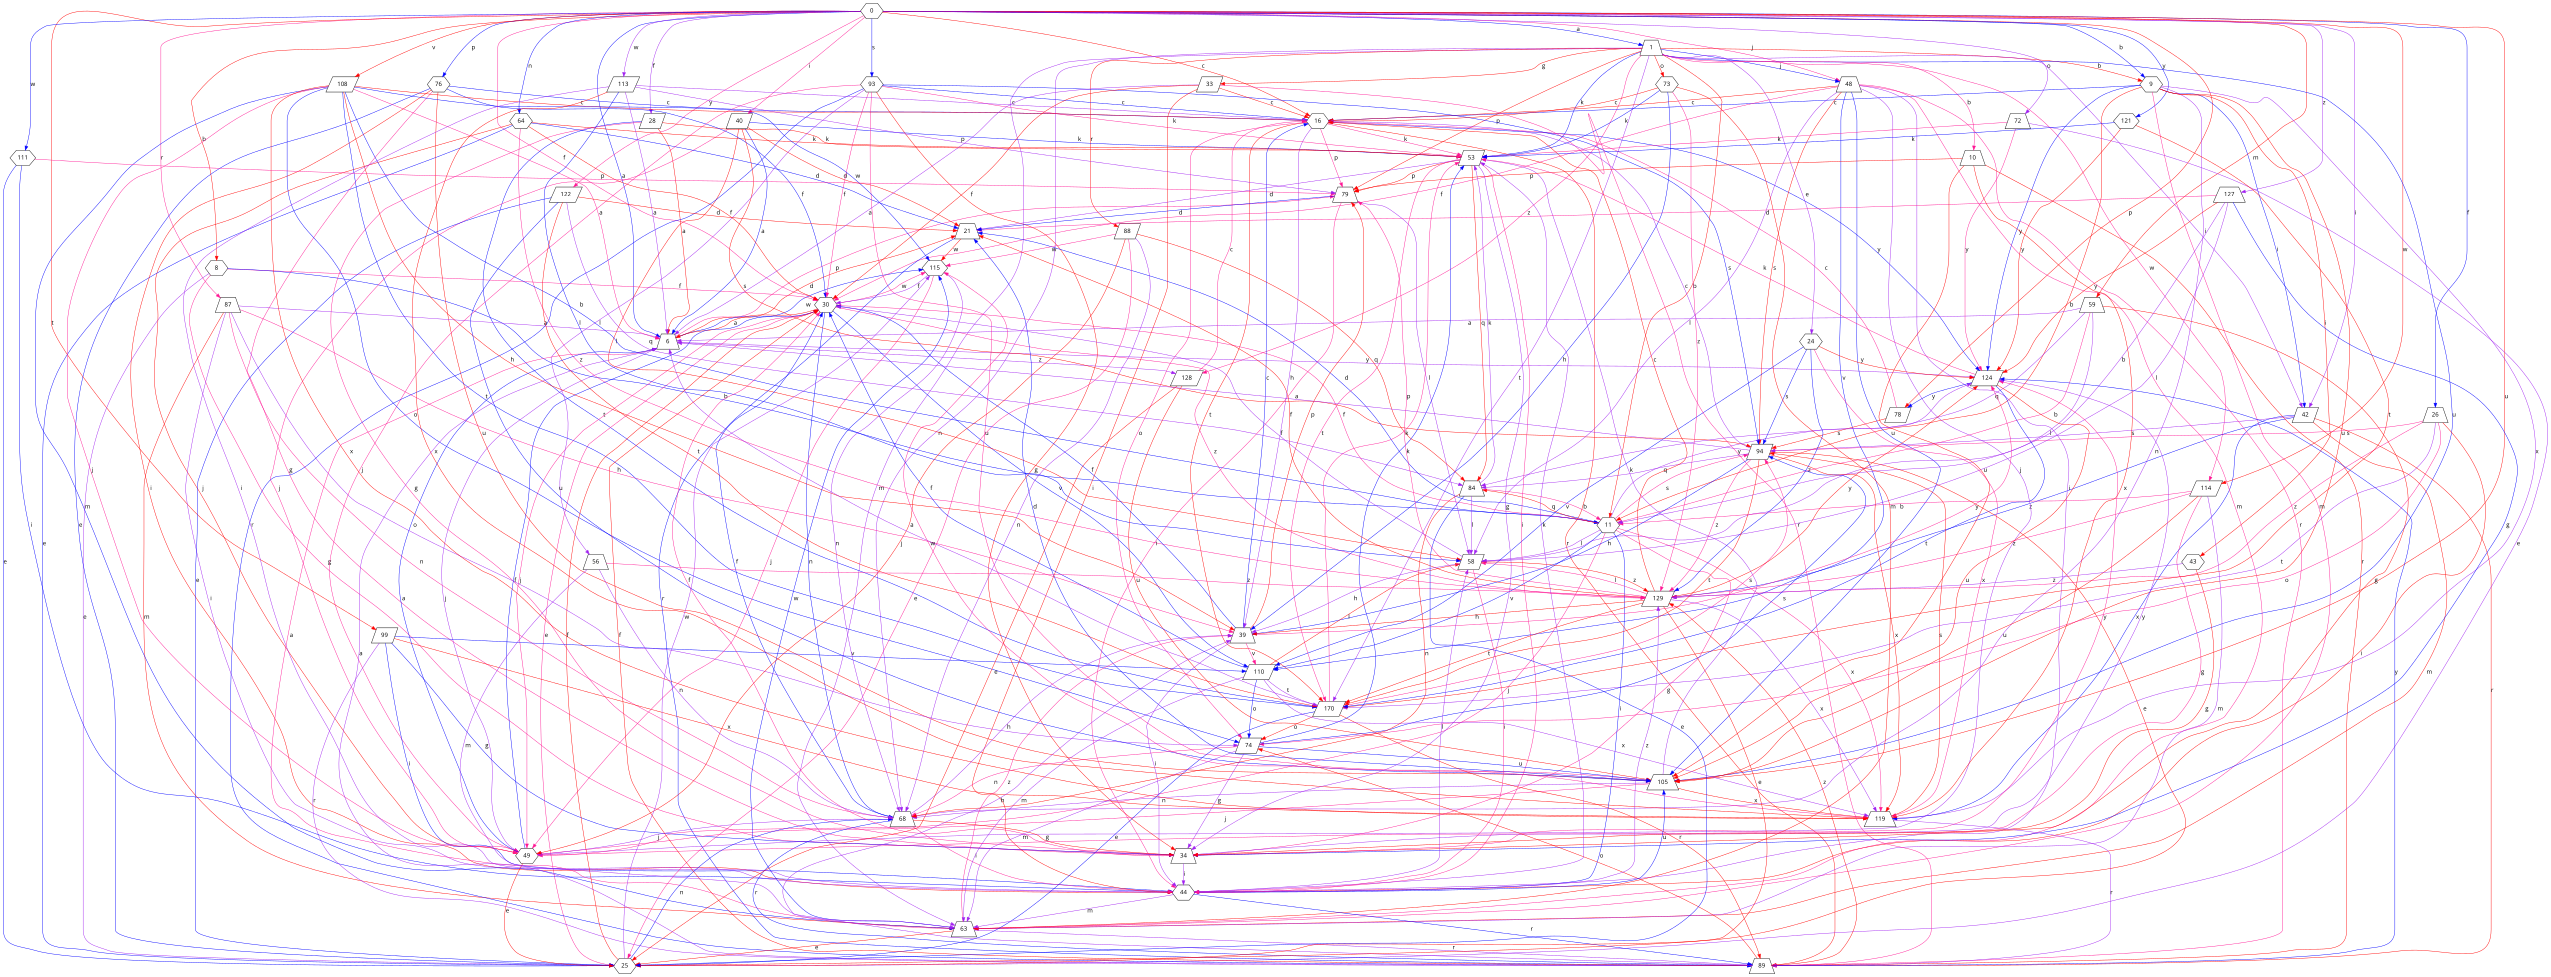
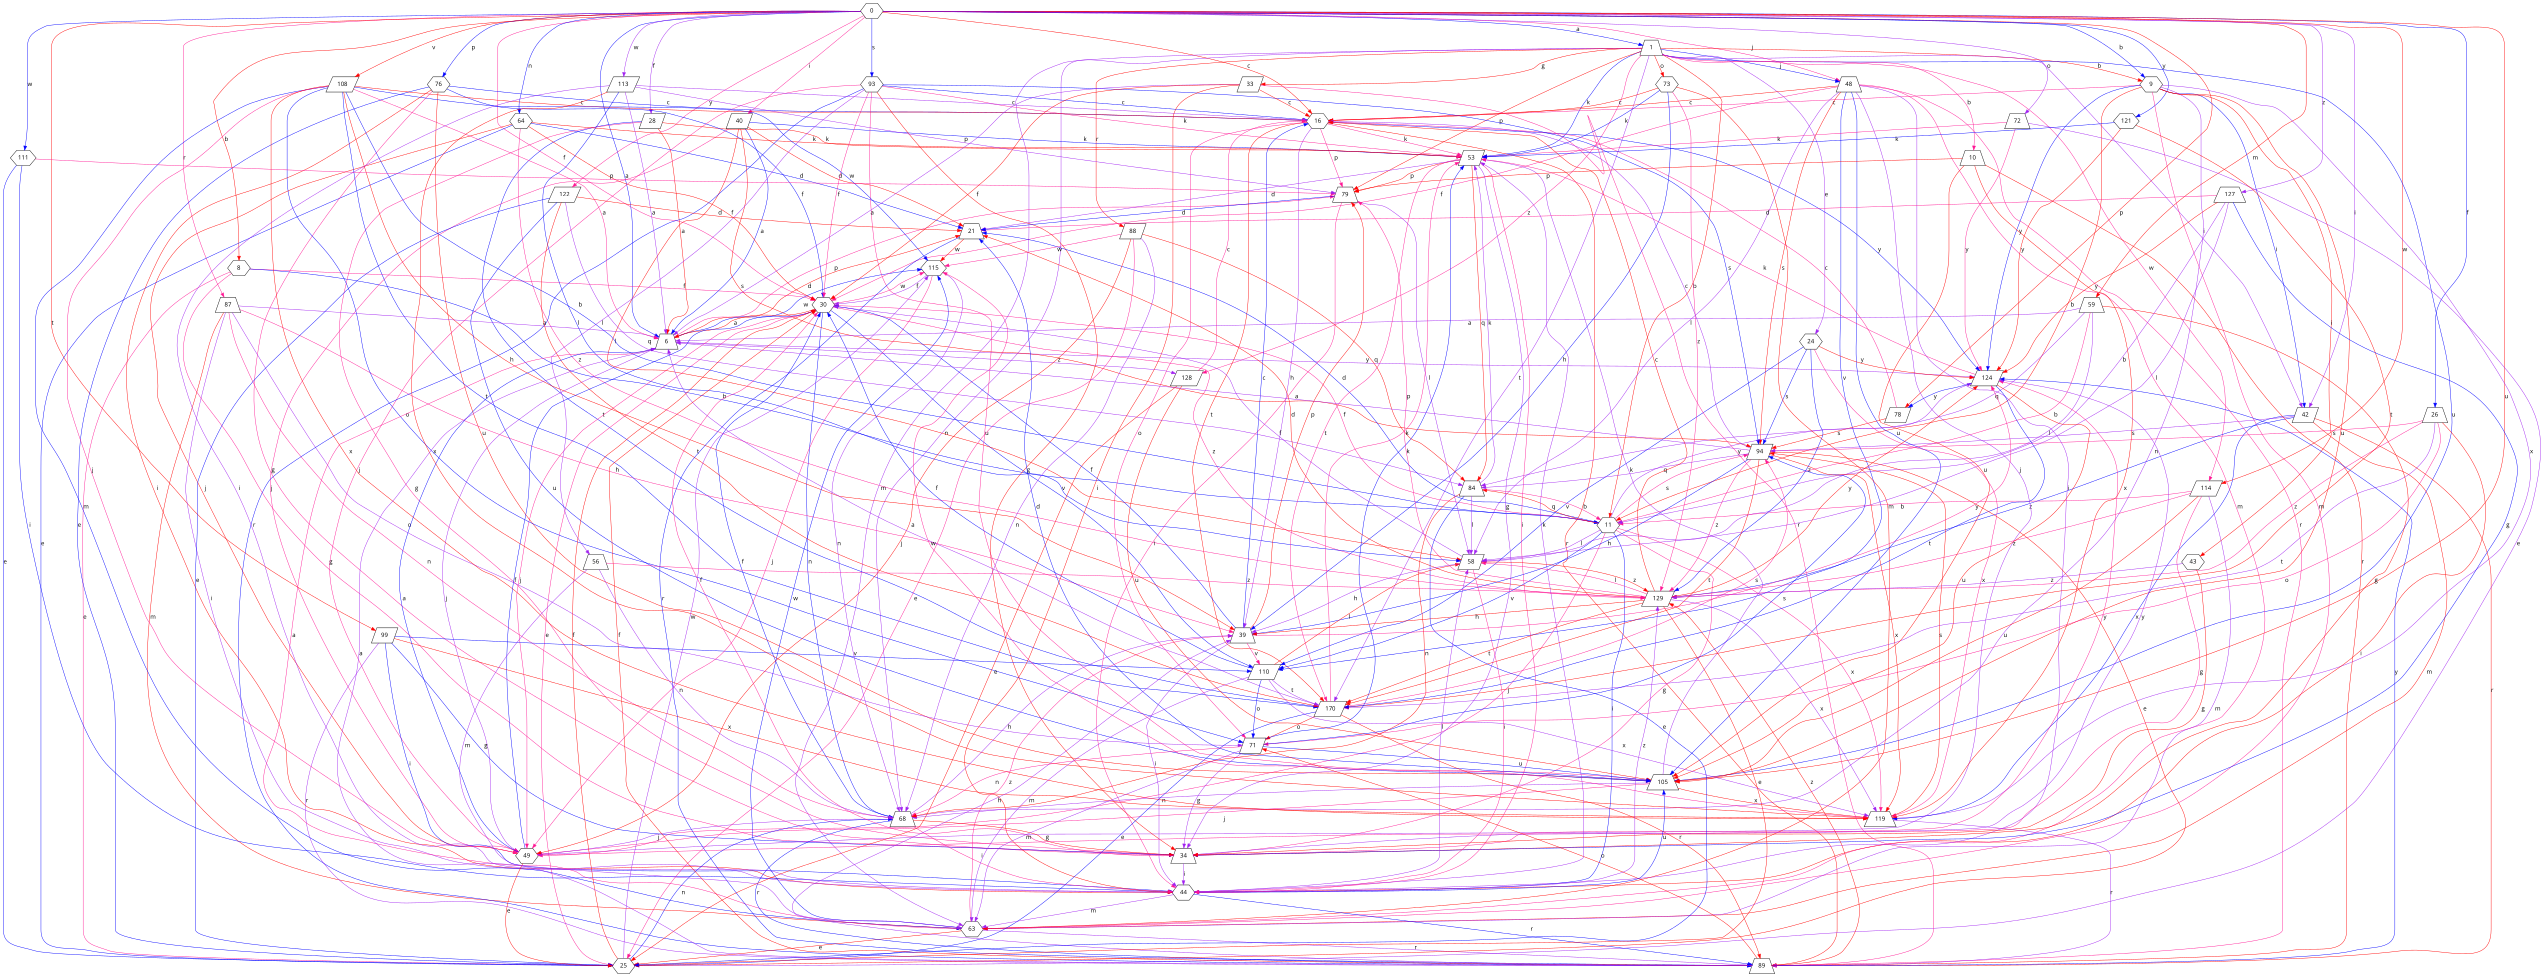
edge "9" -> "16": color blue -> deeppink
edge "129" -> "21": label "f" -> "d"
node "74": label "74" -> "71"
edge "8" -> "25": color purple -> deeppink
node "63": shape trapezium -> hexagon
